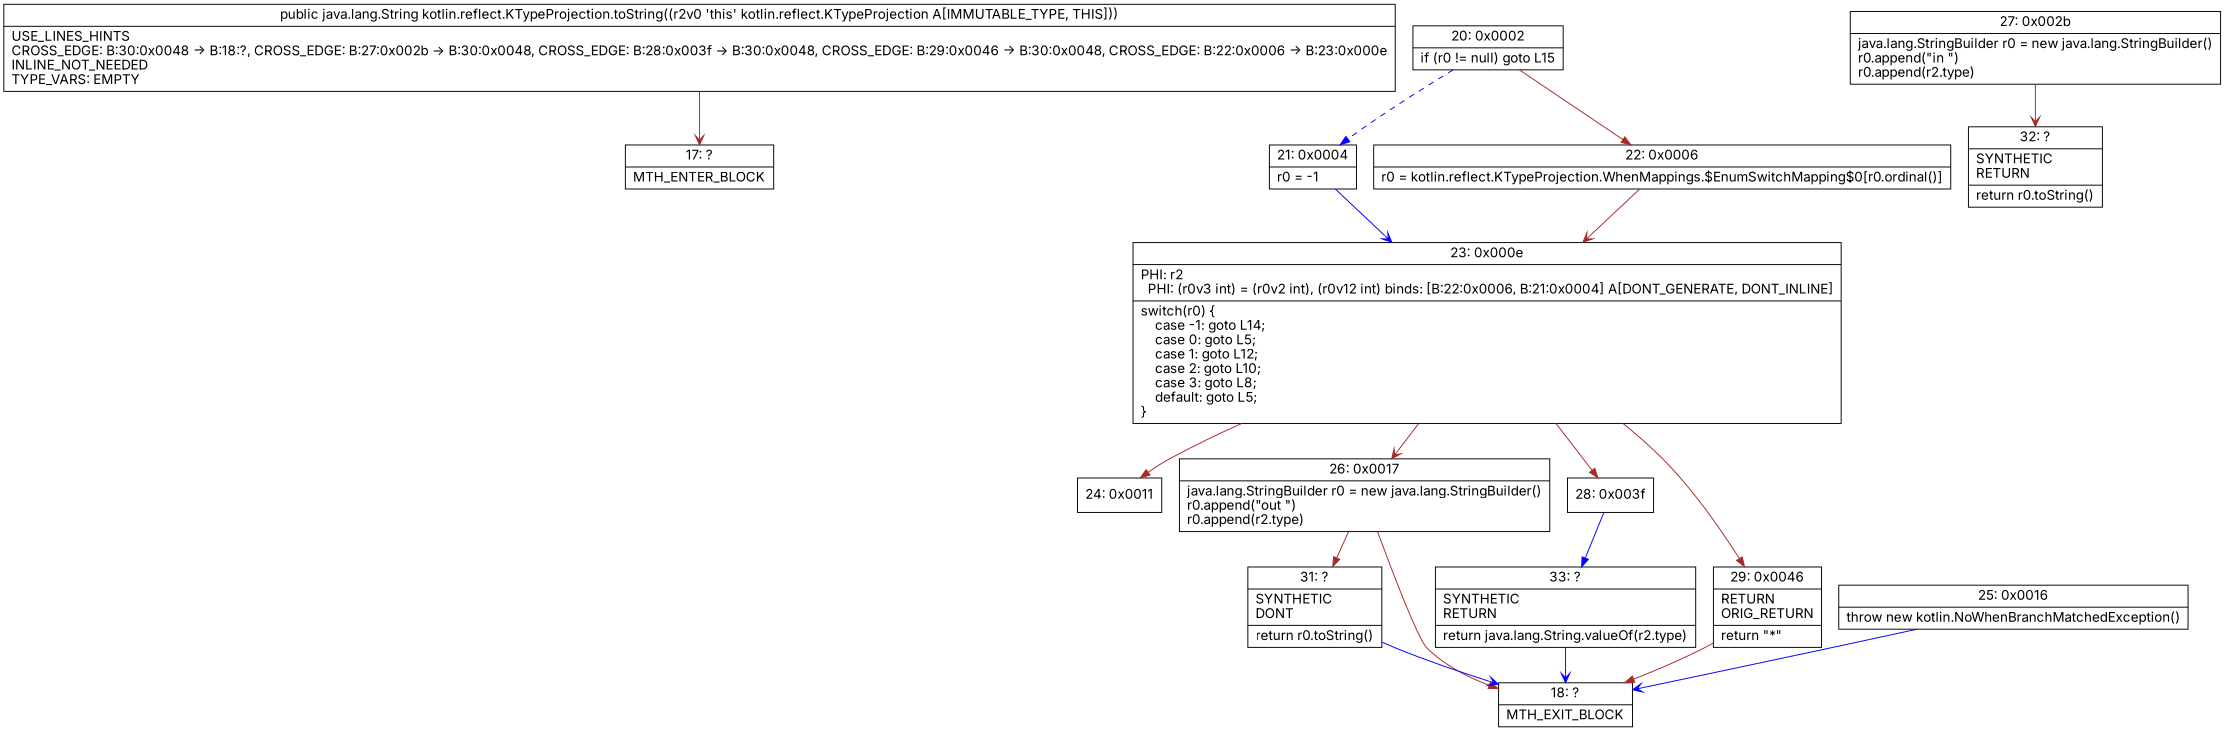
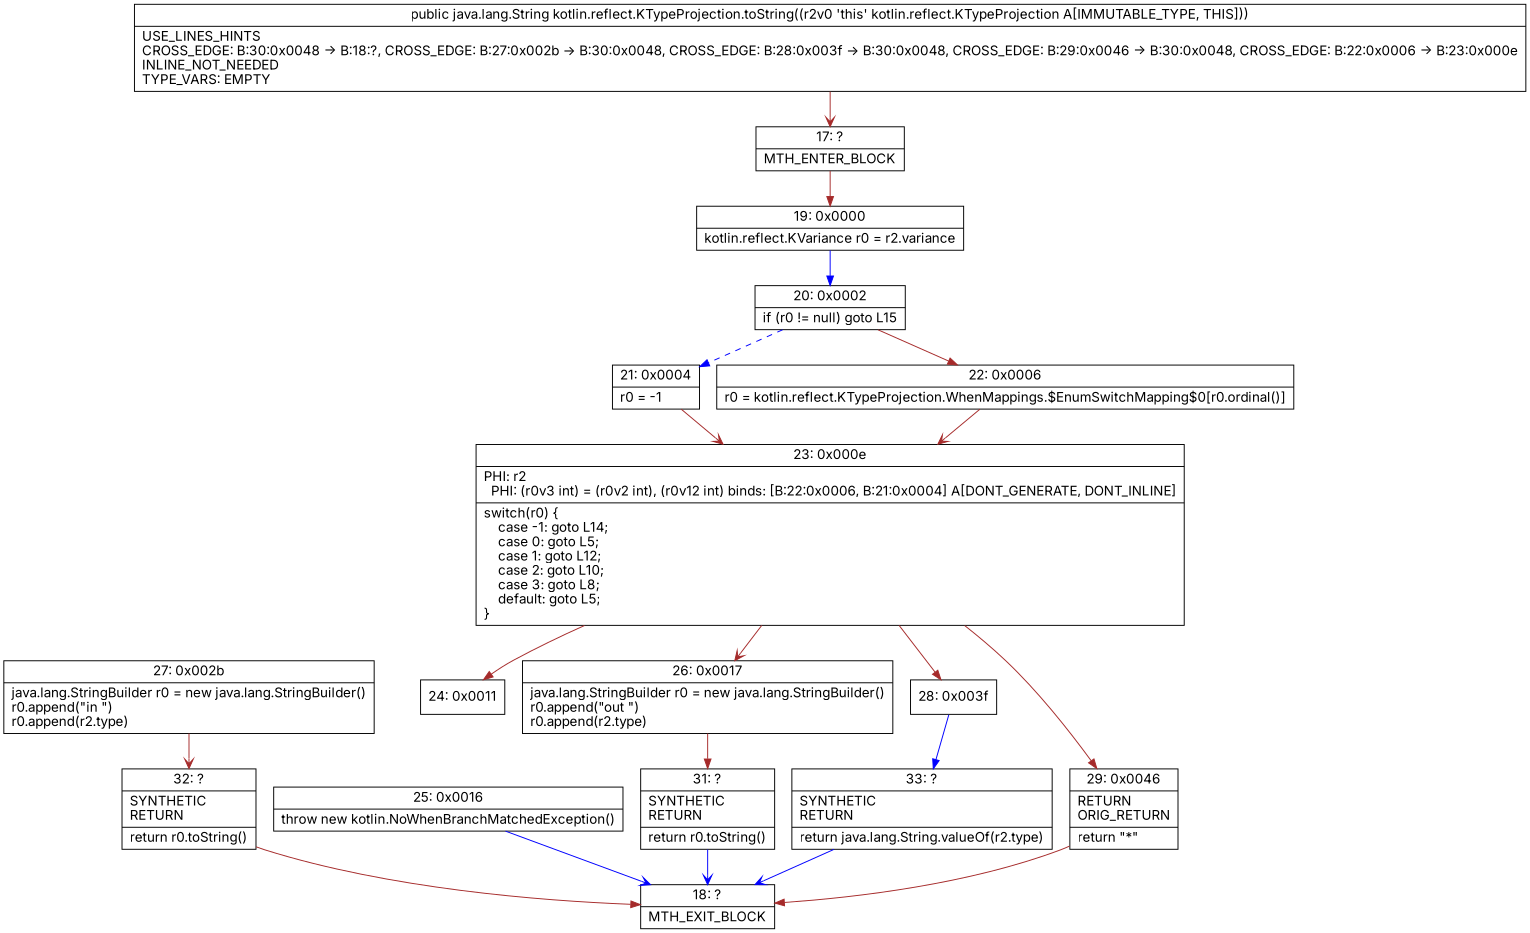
edge "21: 0x0004" -> "23: 0x000e": color blue -> brown
node "19: 0x0000": added
node "31: ?": text "DONT" -> "RETURN"
edge "26: 0x0017" -> "18: ?": now "32: ?" -> "18: ?"
